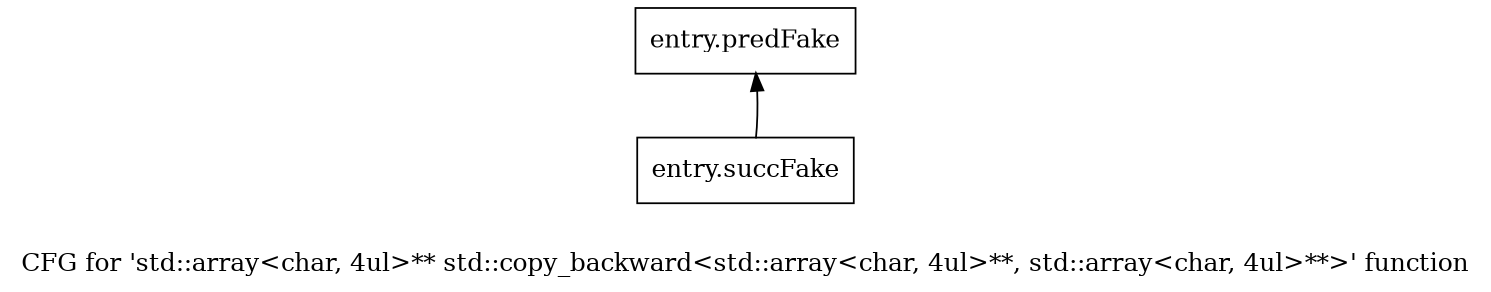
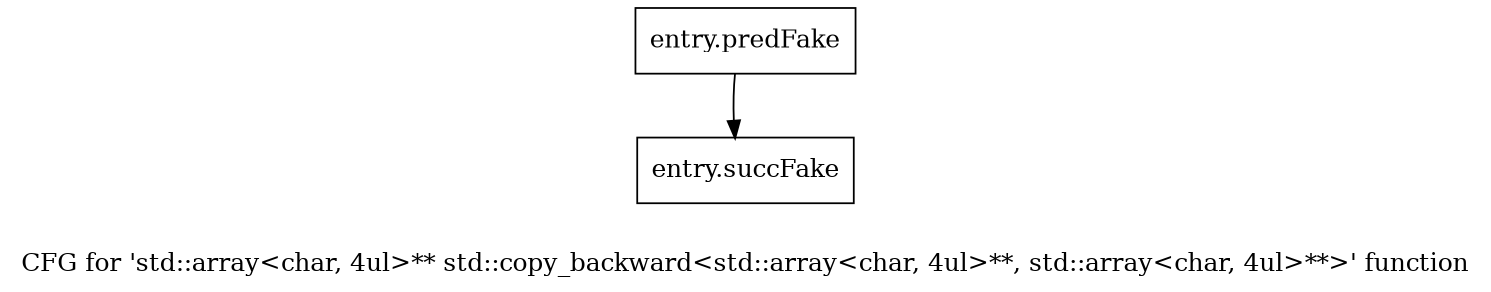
edge "entry.succFake" -> "entry.predFake": reversed
